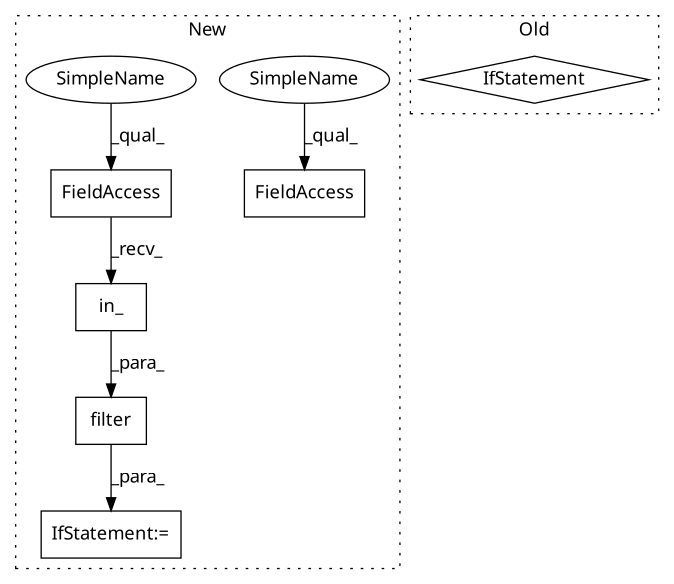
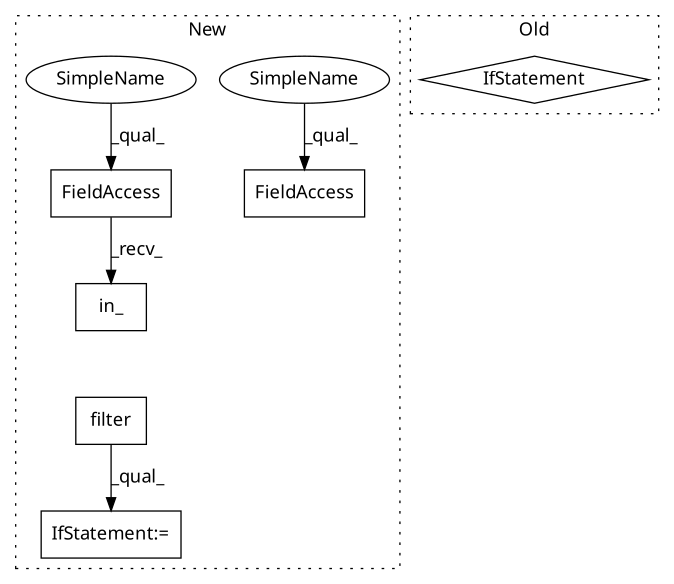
edge "in_" -> "filter": removed, label "_para_"
edge "filter" -> "IfStatement:=": label "_para_" -> "_qual_"
